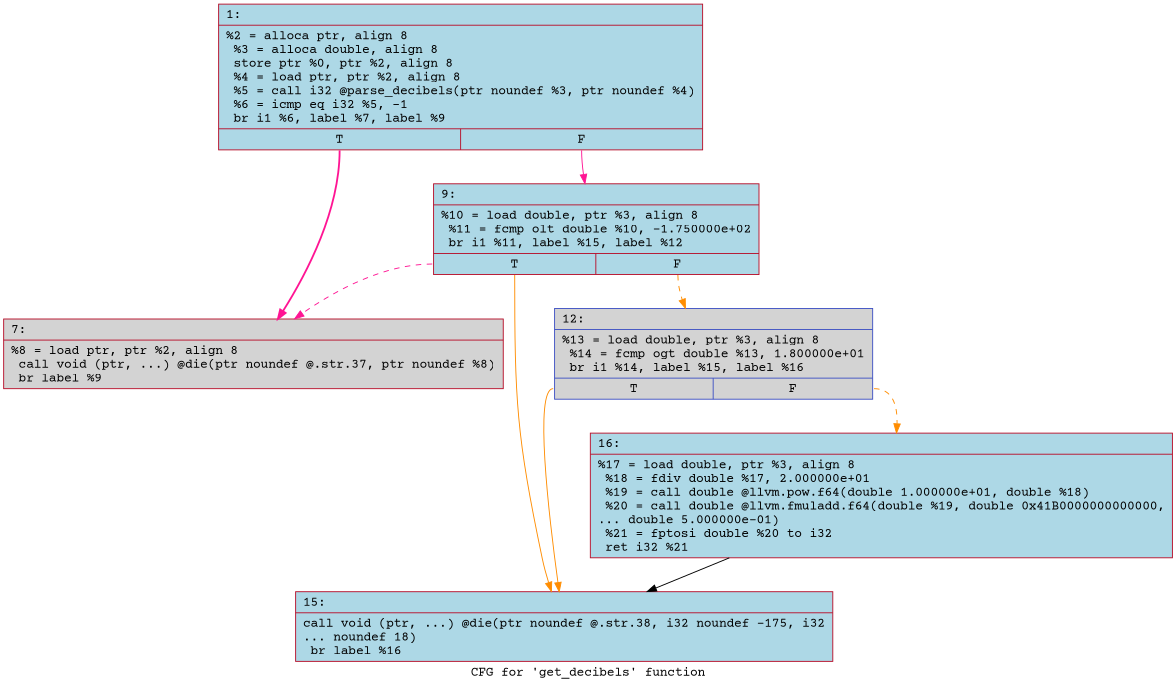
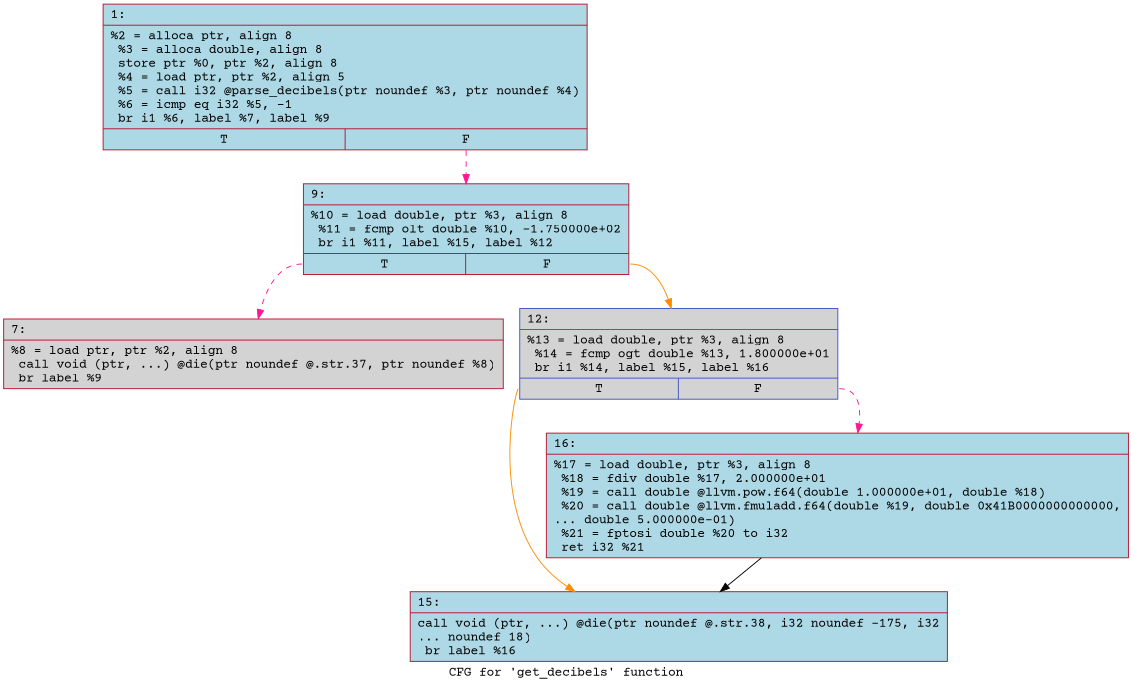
node "1:": text "%4 = load ptr, ptr %2, align 8" -> "%4 = load ptr, ptr %2, align 5"
edge "1:" -> "9:": style solid -> dashed
edge "1:" -> "7:": removed
edge "9:" -> "12:": style dashed -> solid
edge "12:" -> "16:": color darkorange -> deeppink
edge "9:" -> "15:": removed
